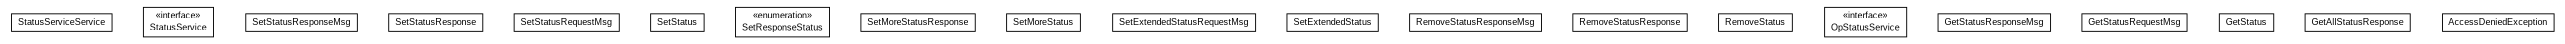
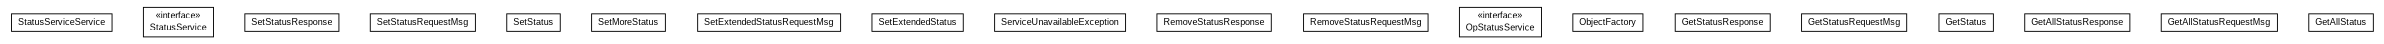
node "SetStatusResponseMsg": removed
node "SetResponseStatus": removed
node "SetMoreStatusResponse": removed
node "ServiceUnavailableException": added
node "RemoveStatusRequestMsg": added
node "RemoveStatusResponseMsg": removed
node "ObjectFactory": added
node "GetStatusResponse": added
node "RemoveStatus": removed
node "GetStatusResponseMsg": removed
node "GetAllStatusRequestMsg": added
node "GetAllStatus": added
node "AccessDeniedException": removed
